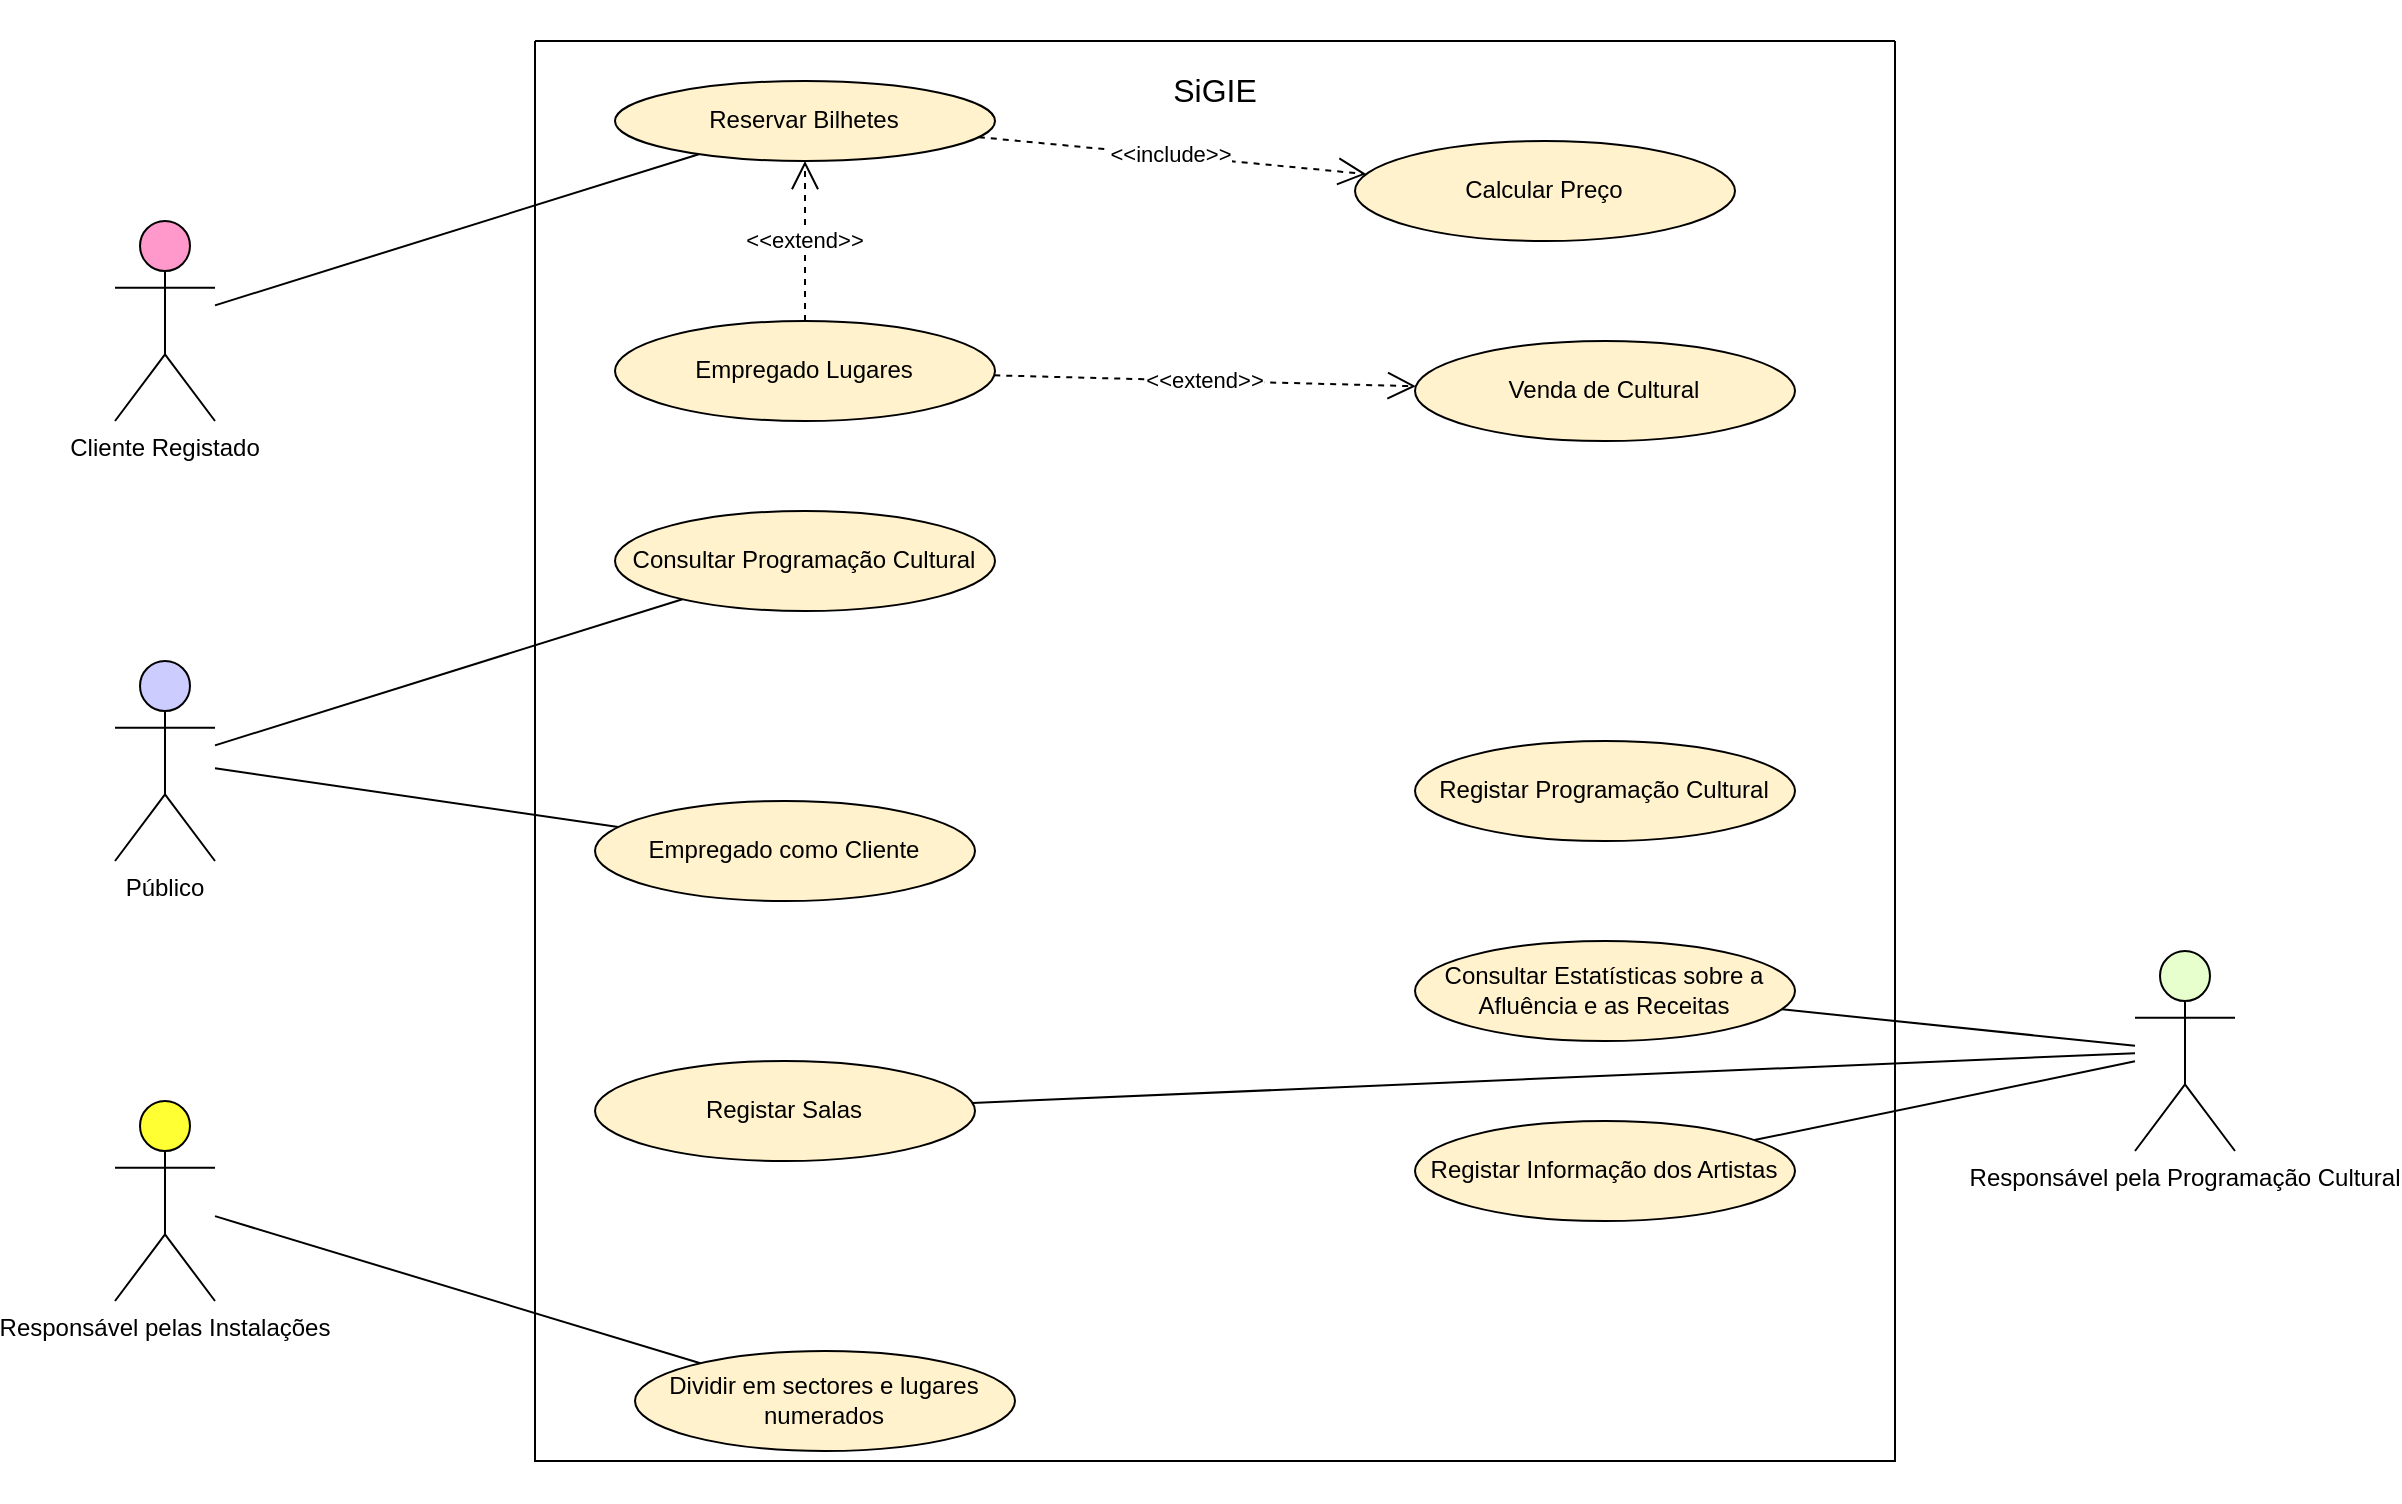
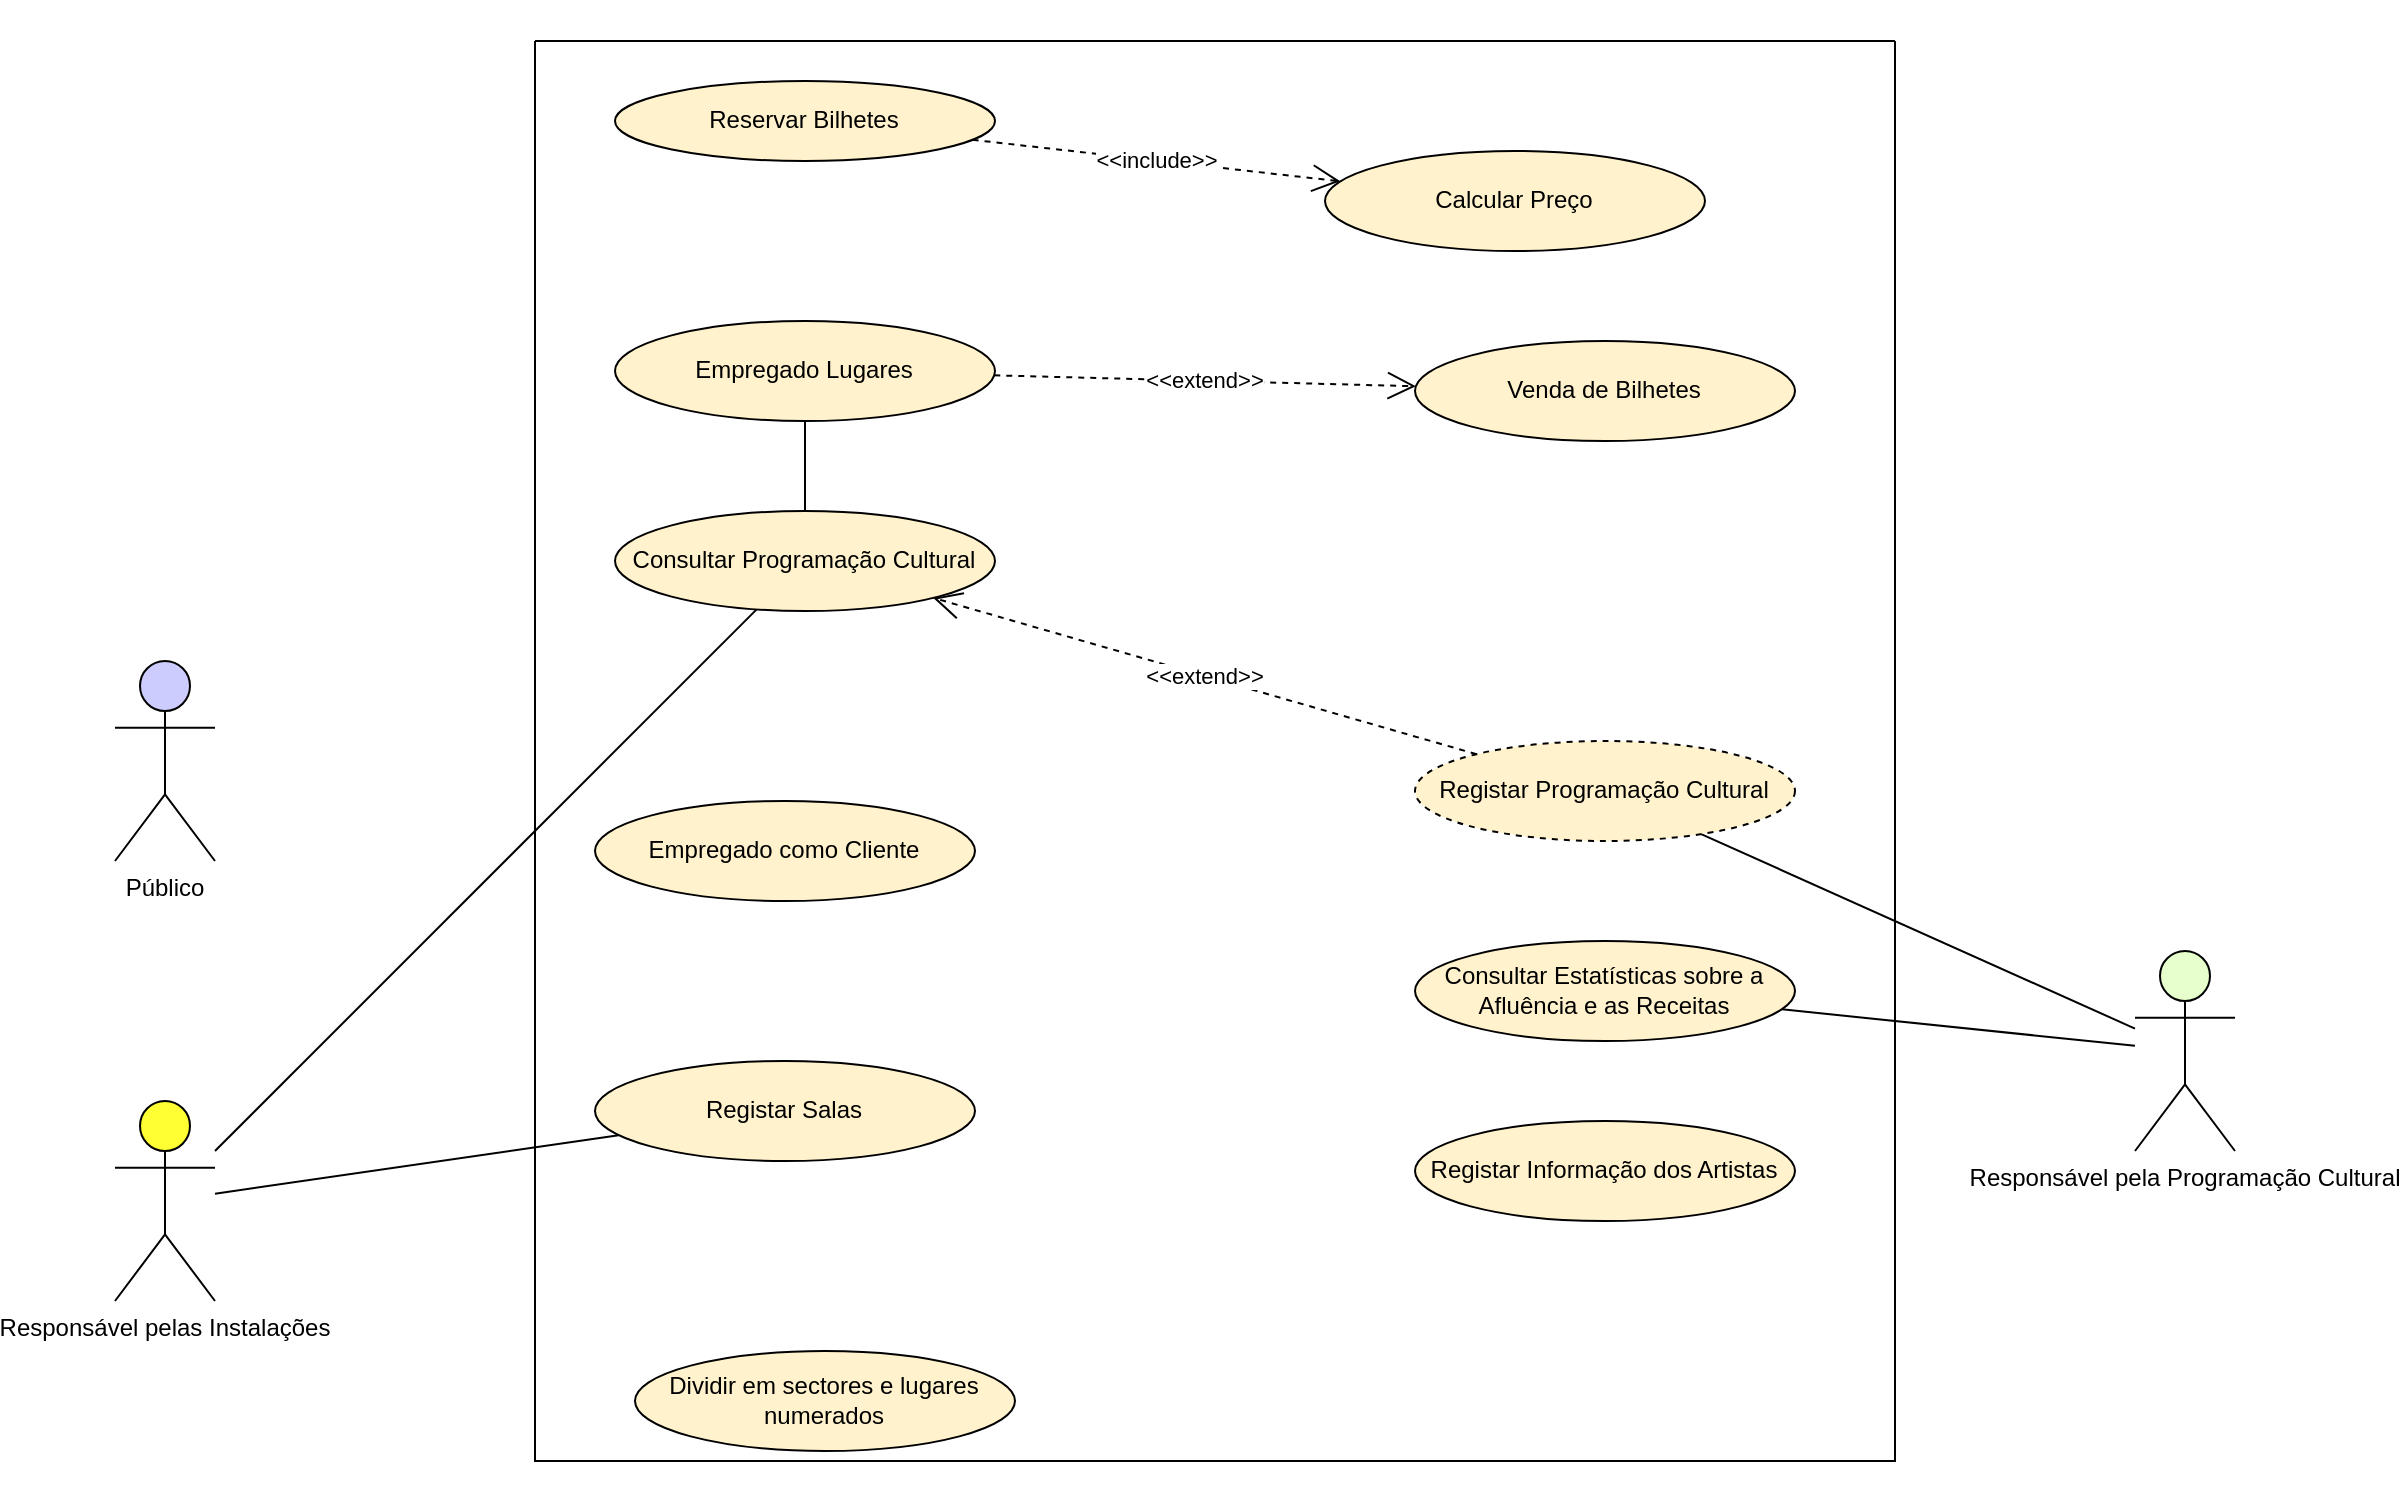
node "SiGIE": removed
node "Calcular Preço": moved (1545, 191) -> (1515, 201)
edge "Reservar Bilhetes" -- "Cliente Registado": removed
edge "Empregado Lugares" -> "Reservar Bilhetes": removed, label "<<extend>>"
node "Cliente Registado": removed
node "Venda de Cultural": label "Venda de Cultural" -> "Venda de Bilhetes"
edge "Registar Programação Cultural" -> "Consultar Programação Cultural": added, label "<<extend>>"
edge "Consultar Programação Cultural" -- "Público": now "Consultar Programação Cultural" -- "Empregado Lugares"
node "Registar Programação Cultural": style solid -> dashed
edge "Público" -- "Empregado como Cliente": removed
edge "Responsável pela Programação Cultural" -- "Registar Salas": now "Responsável pela Programação Cultural" -- "Registar Programação Cultural"
edge "Responsável pela Programação Cultural" -- "Registar Informação dos Artistas": removed
edge "Registar Salas" -- "Responsável pelas Instalações": added
edge "Responsável pelas Instalações" -- "Dividir em sectores e lugares numerados": now "Responsável pelas Instalações" -- "Consultar Programação Cultural"
